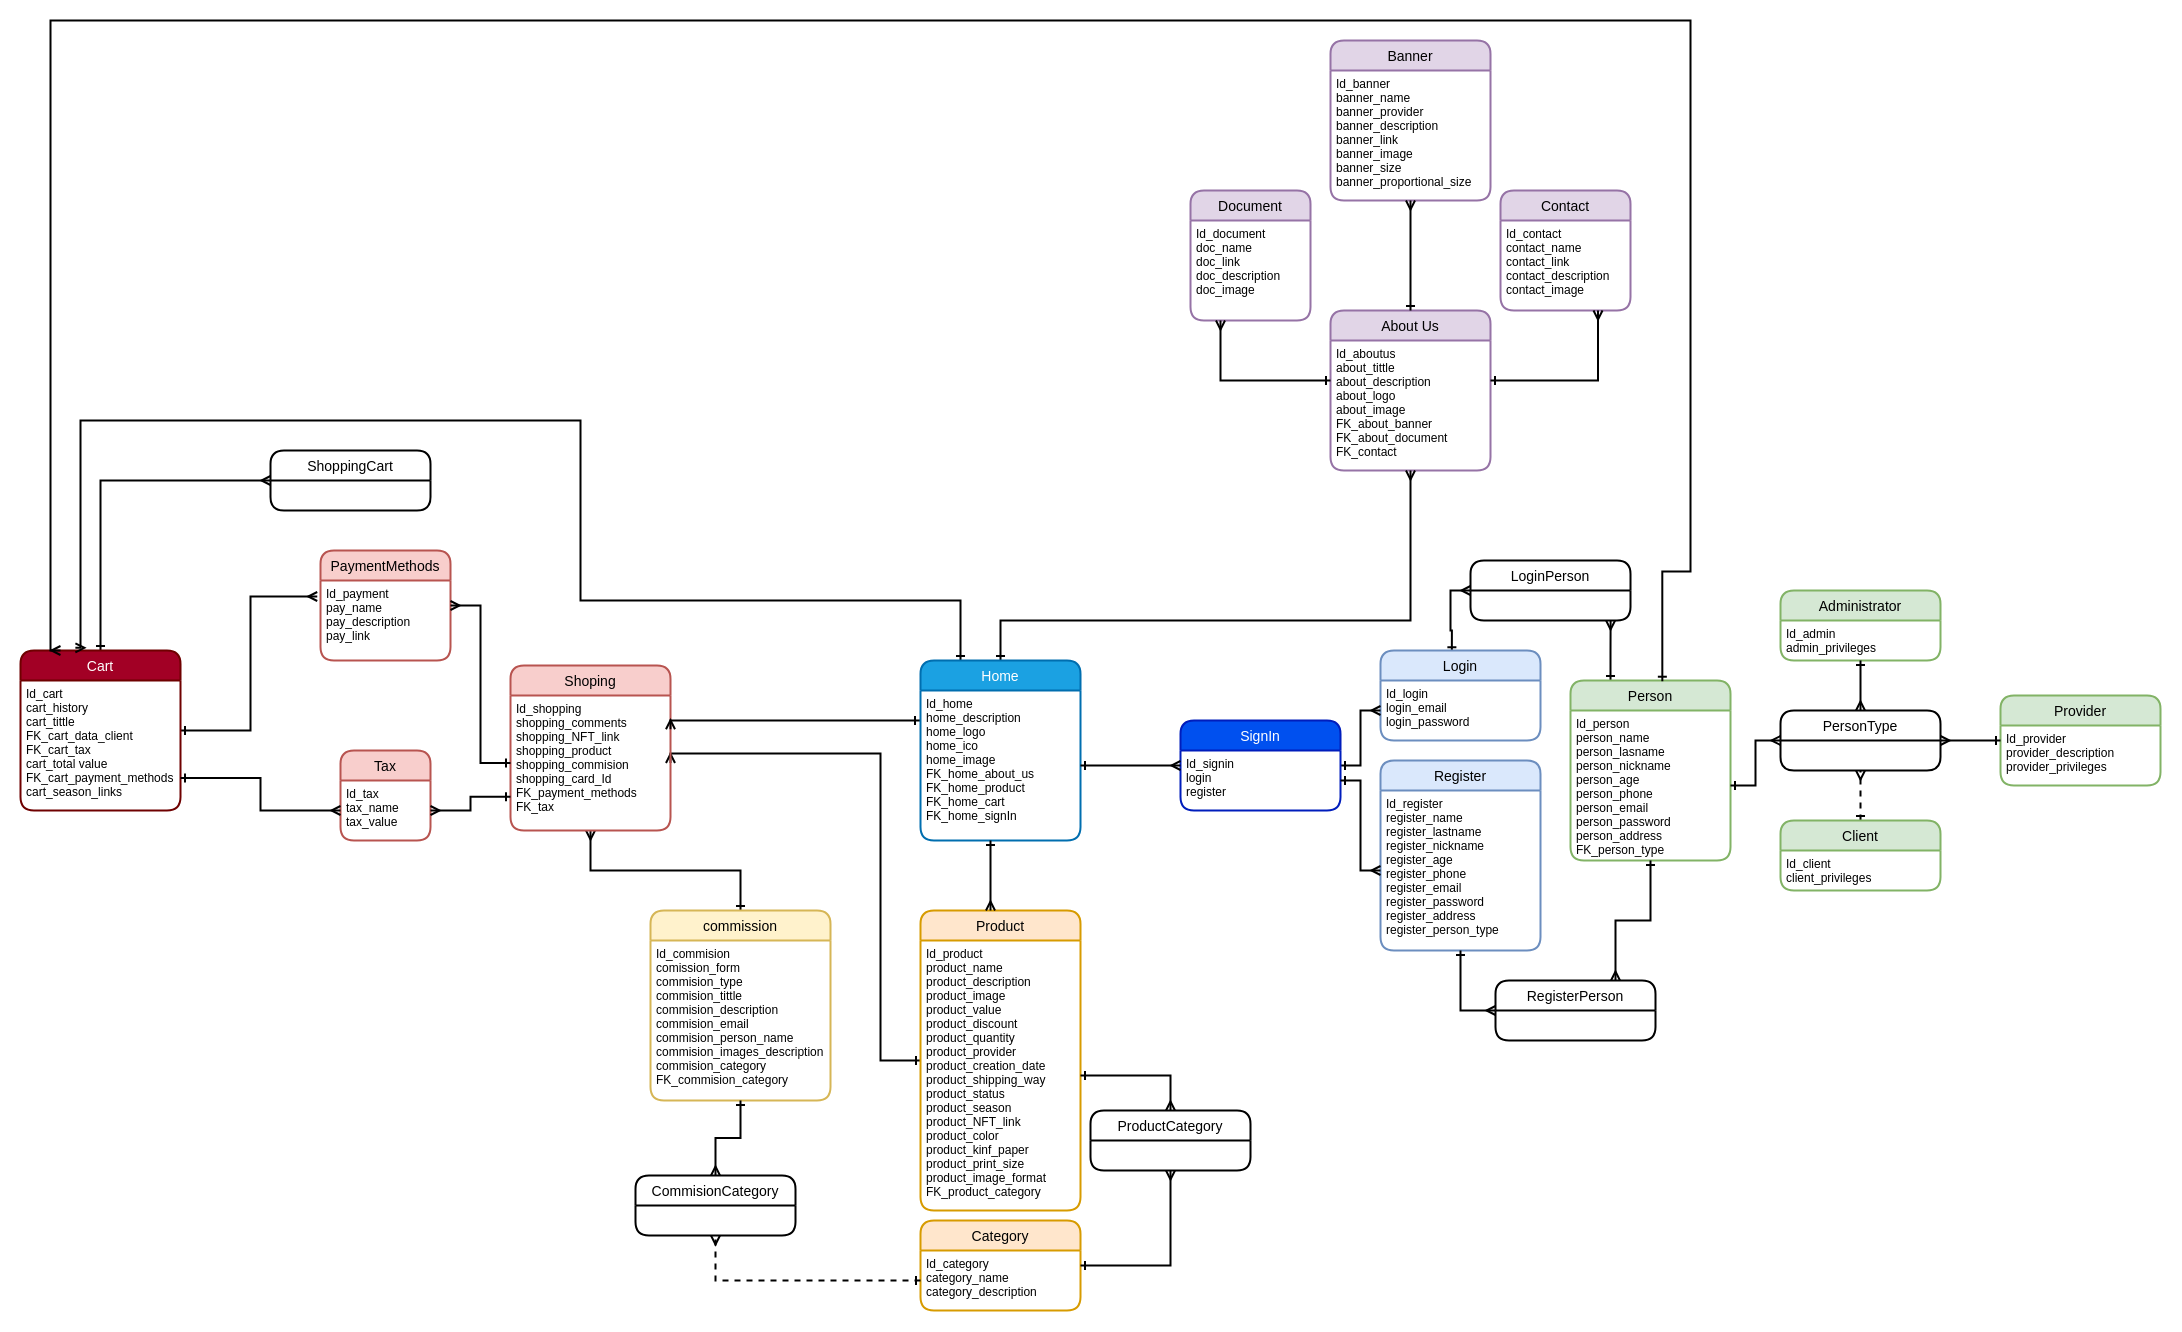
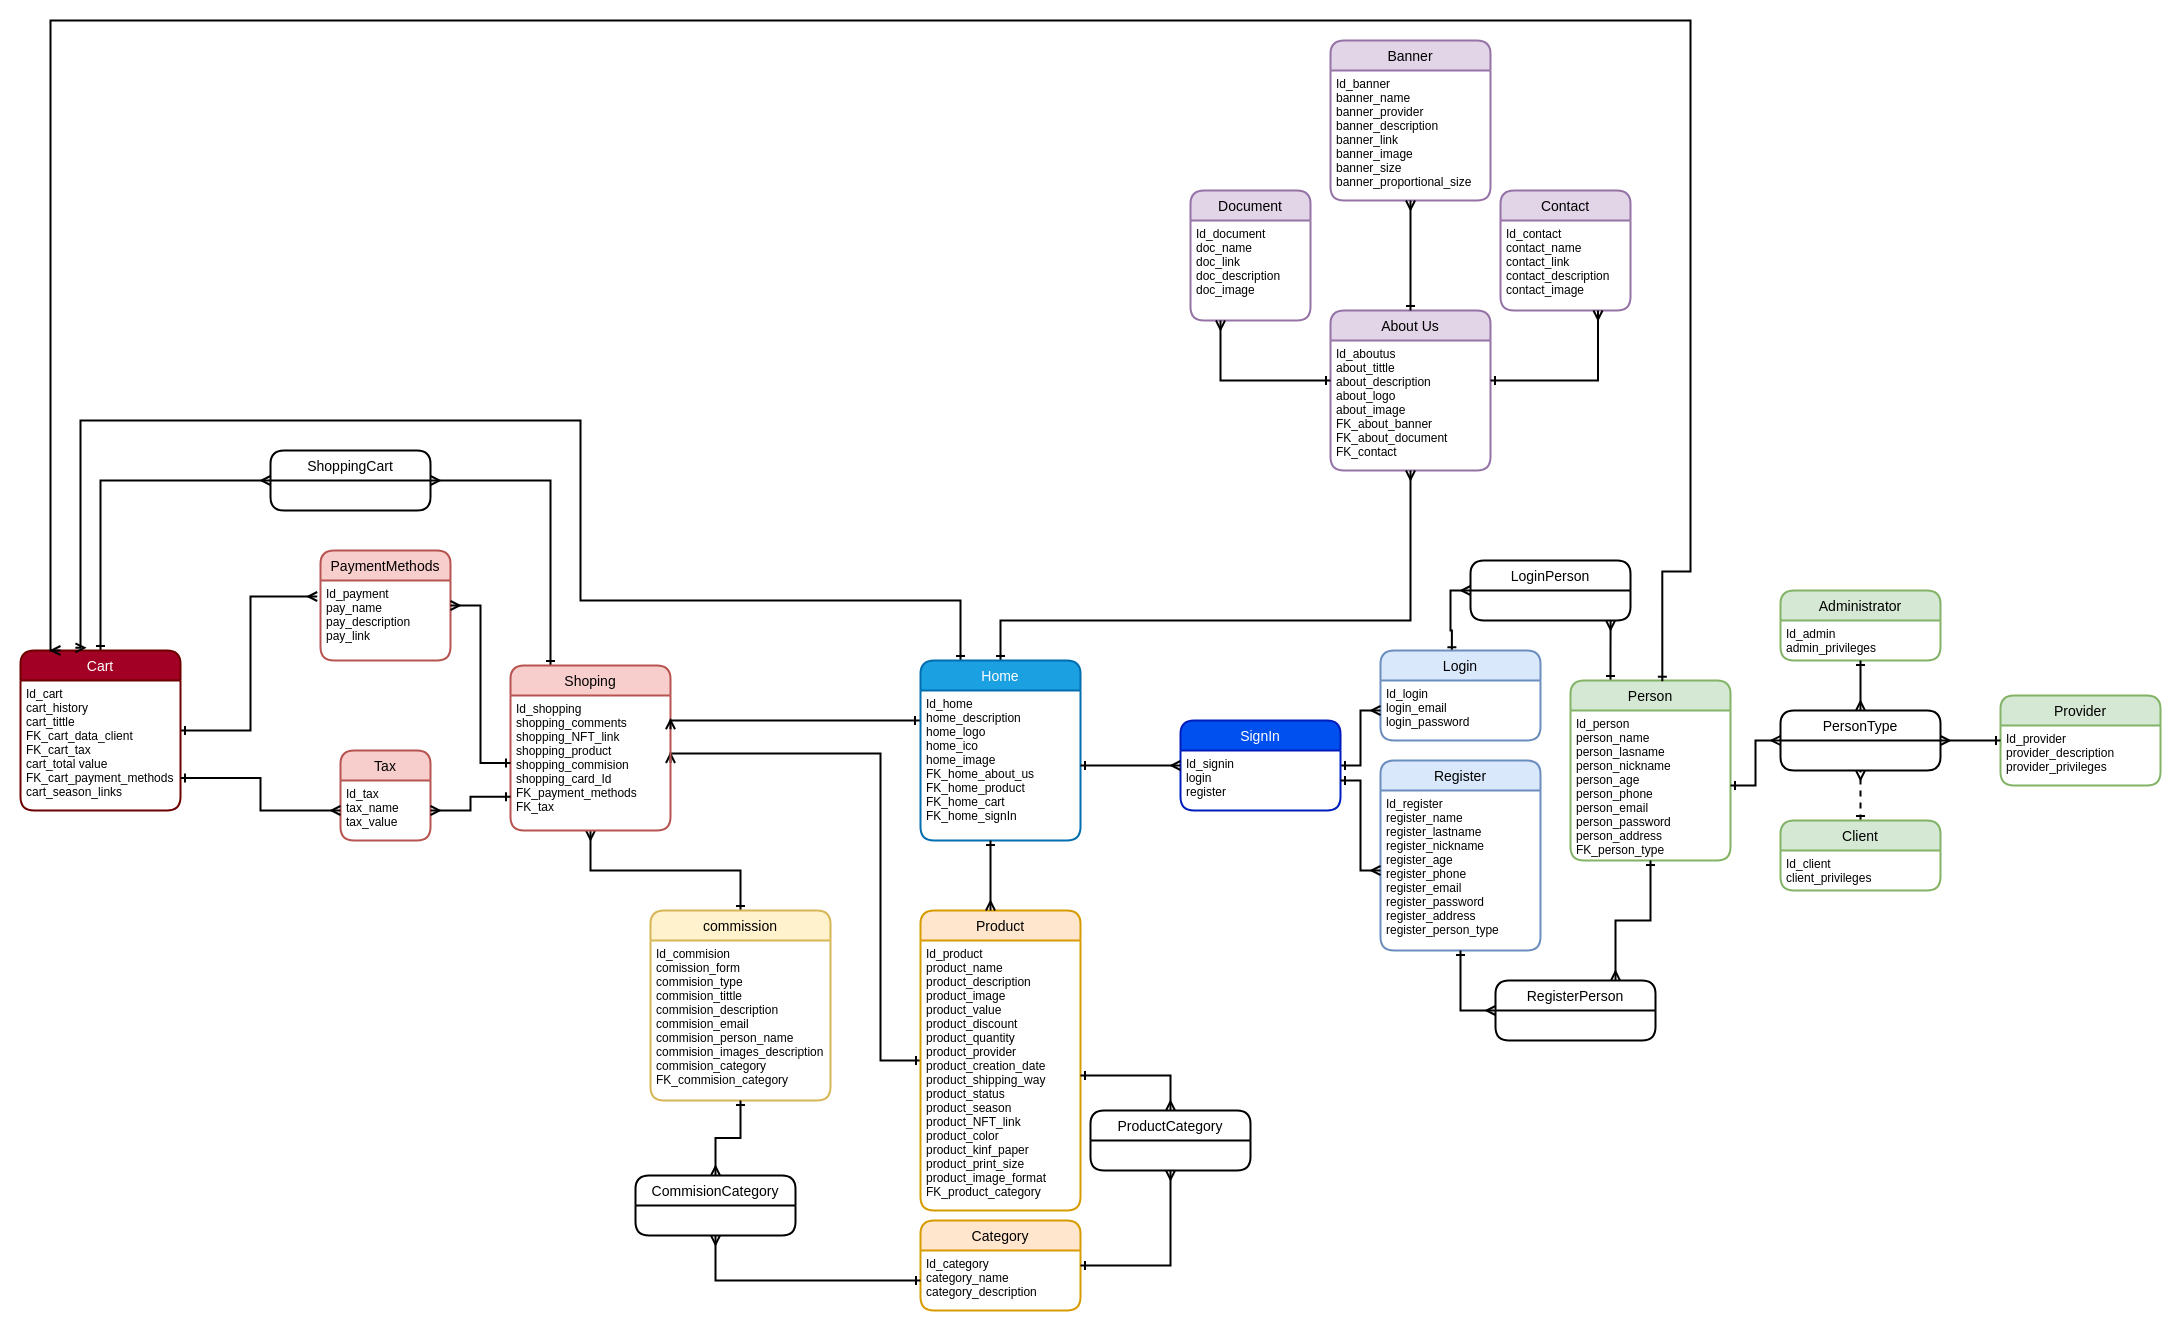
edge "ShoppingCart" -- "Shoping": added
edge "CommisionCategory" -- "Id_category category_name category_description": style dashed -> solid
